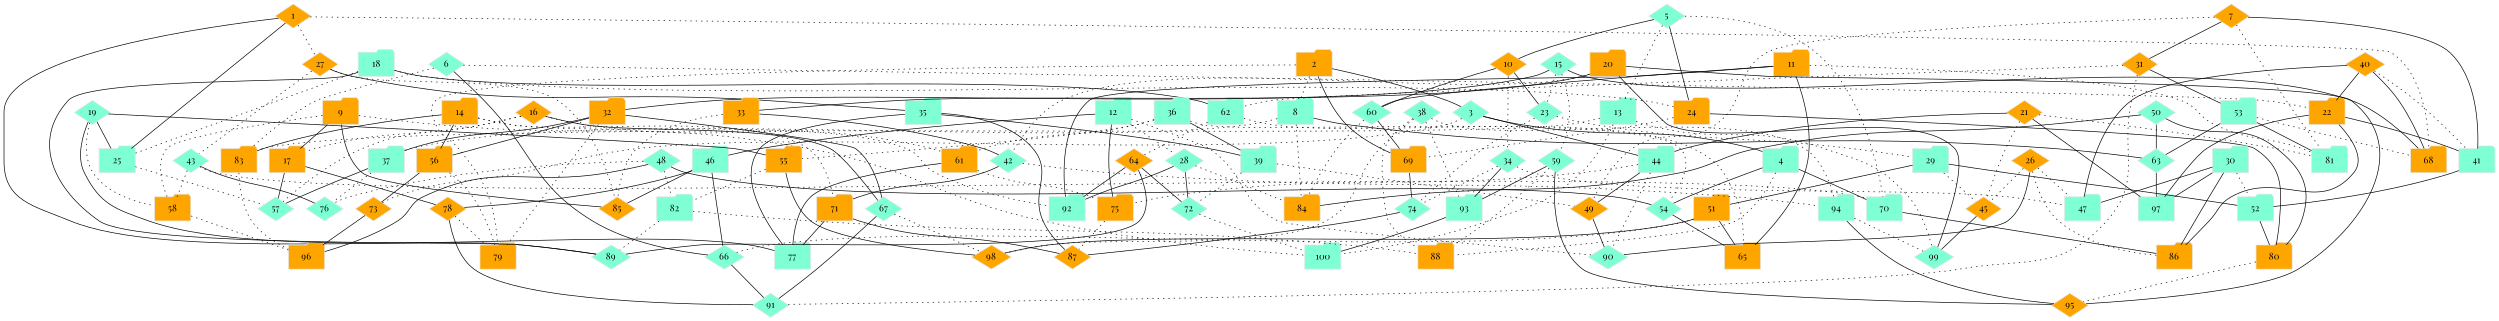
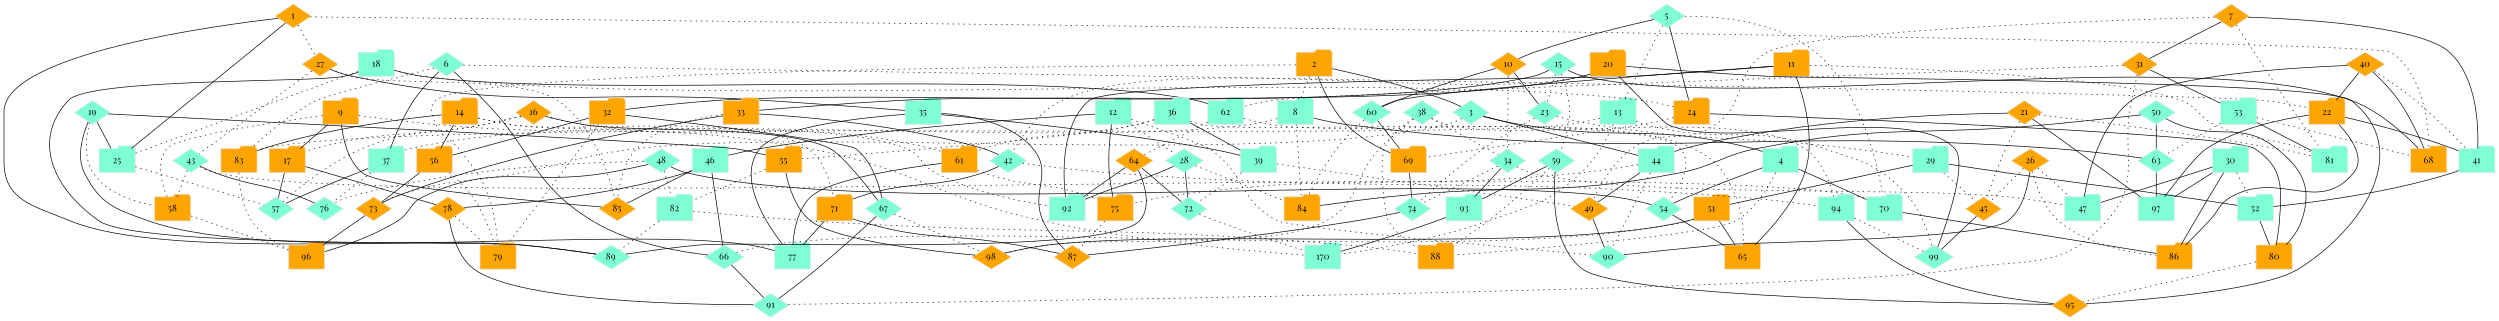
edge "32" -- "37": now "6" -- "37"
edge "53" -- "63": style solid -> dotted
edge "33" -- "73": added
edge "38" -- "93": now "38" -- "34"
node "100": label "100" -> "170"
